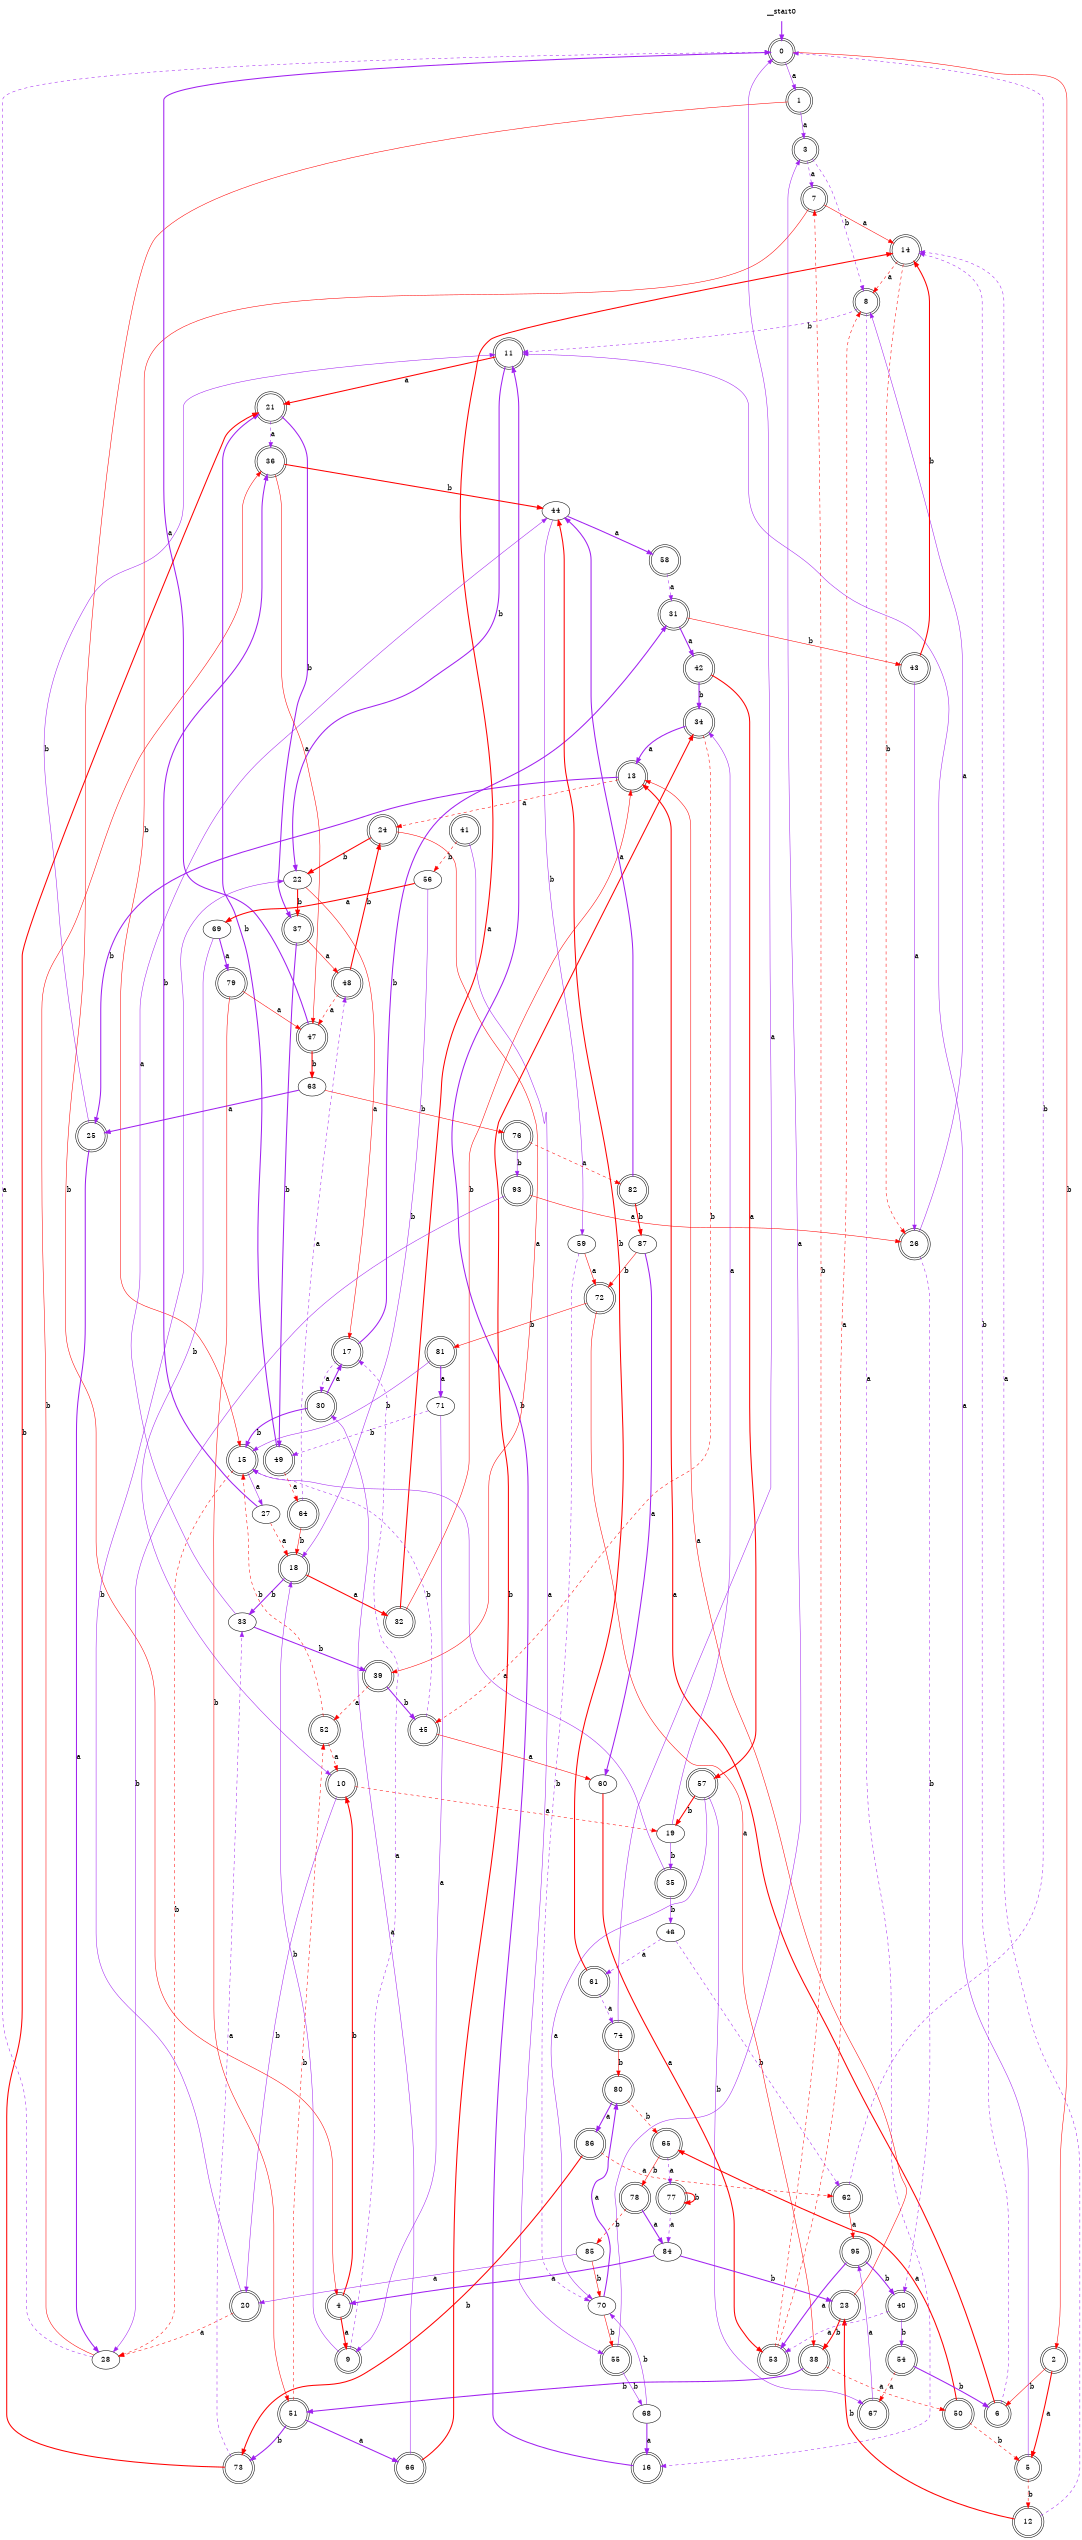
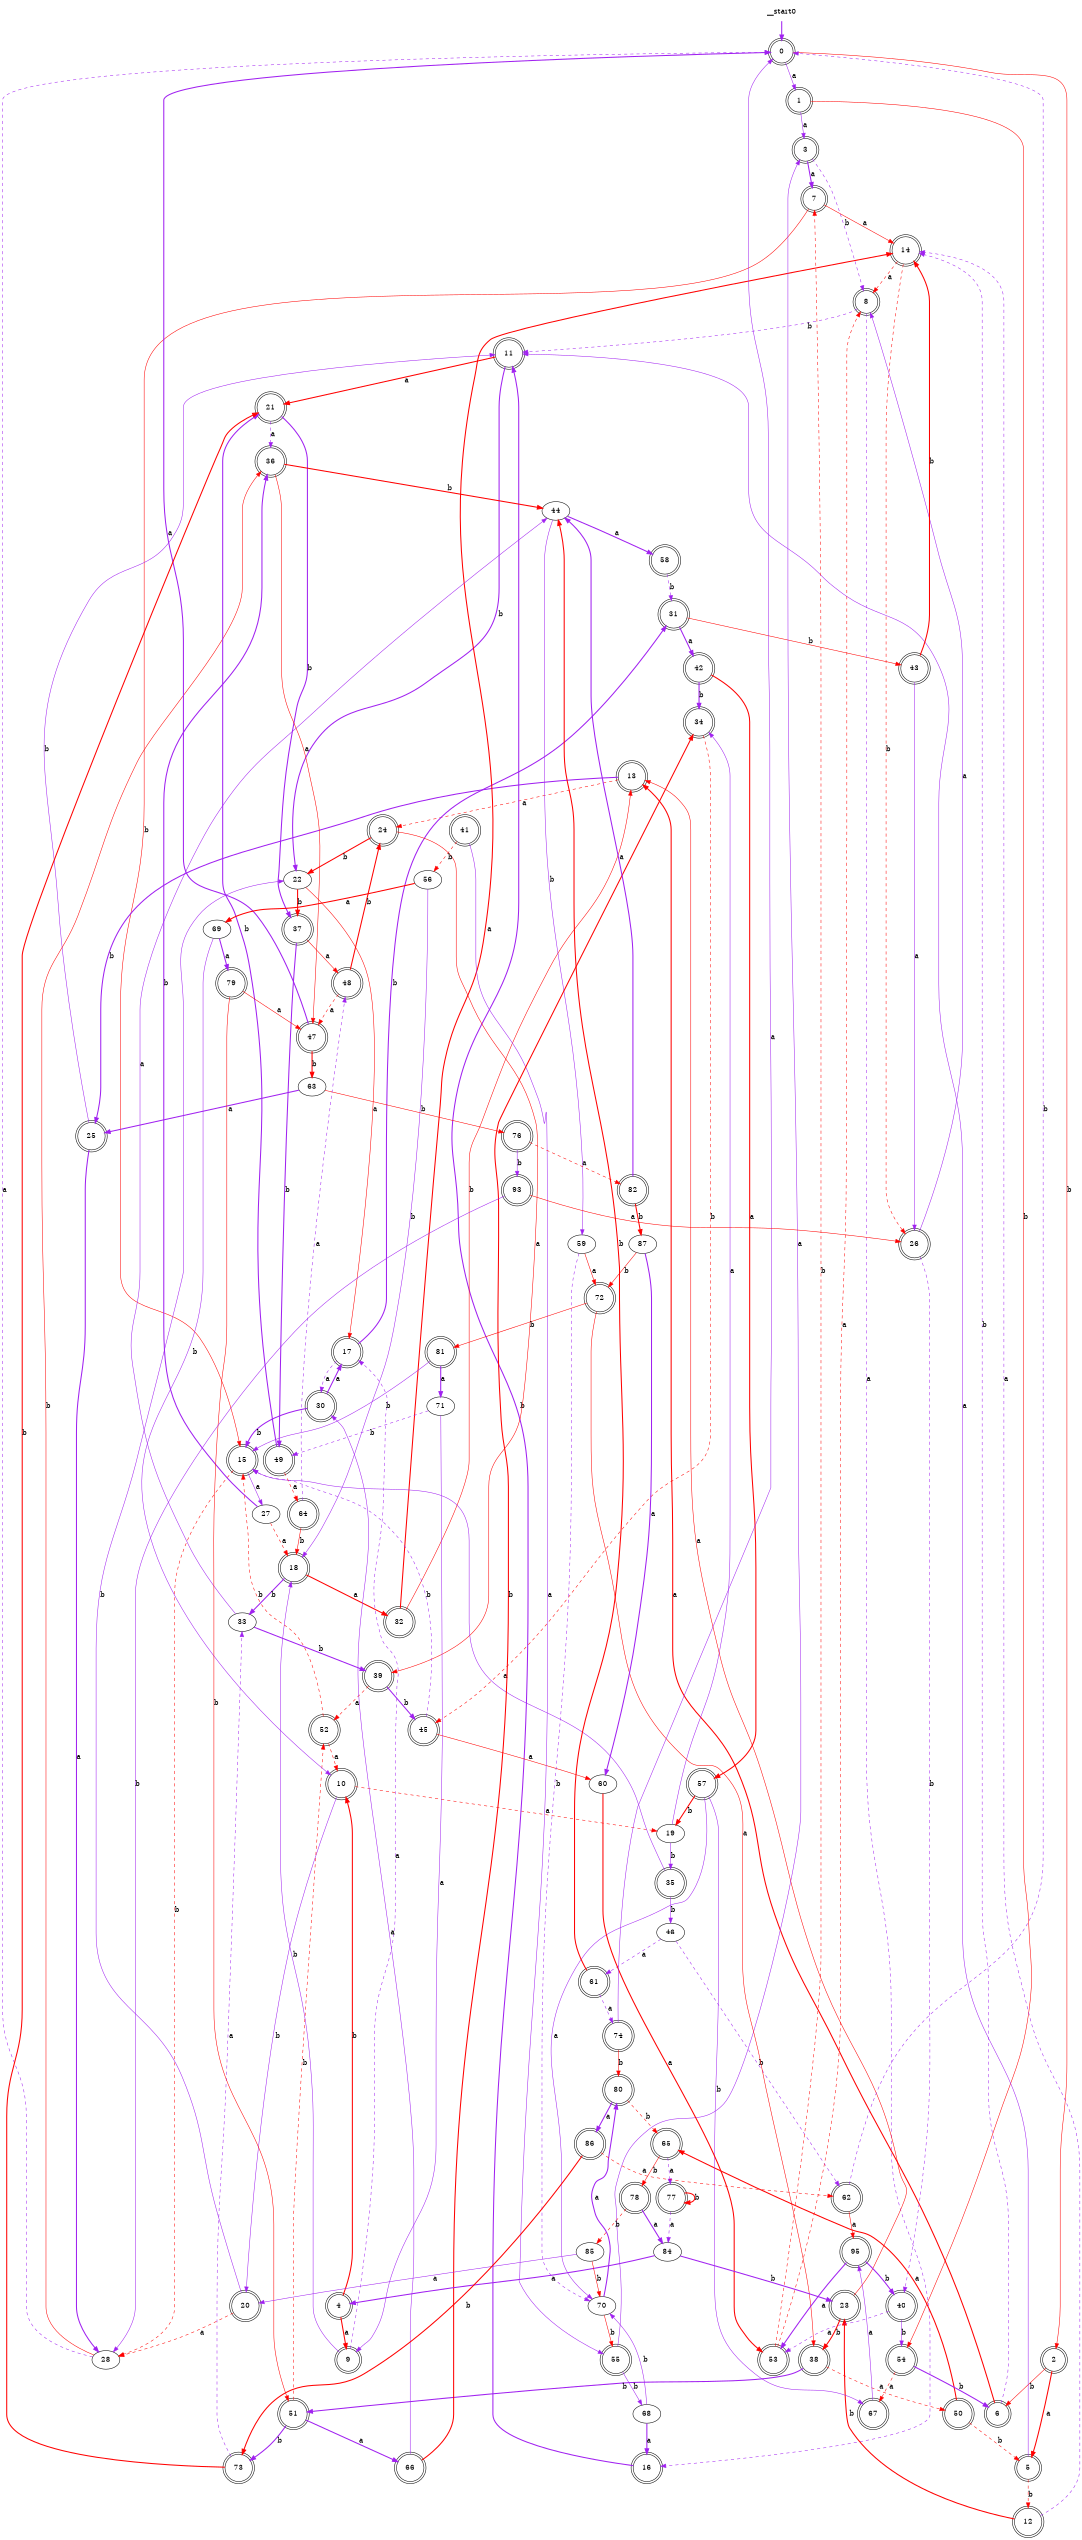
edge "3" -> "7": style dashed -> bold
edge "58" -> "31": label "a" -> "b"
edge "34" -> "13": removed, label "a"
edge "1" -> "4": now "1" -> "54"
